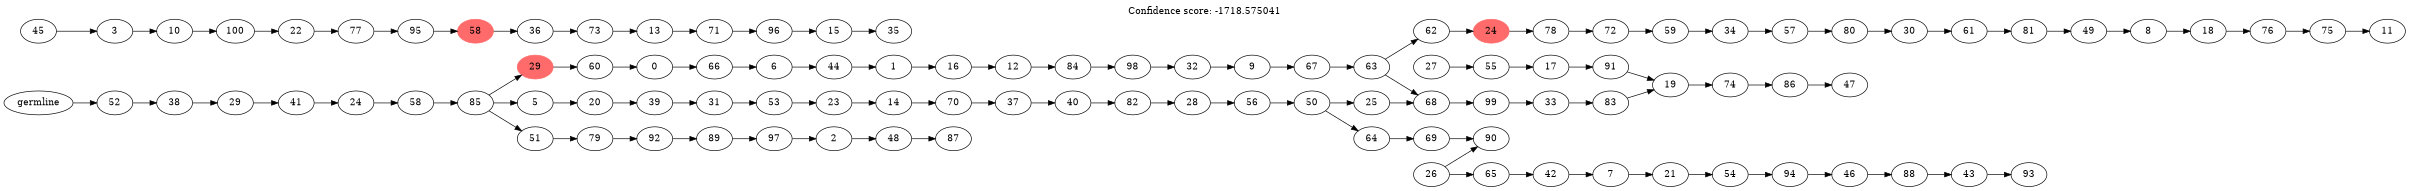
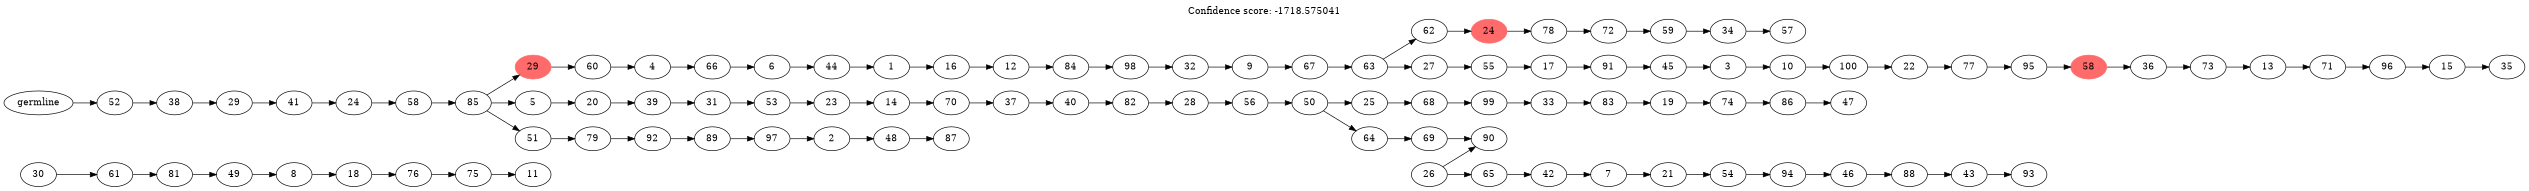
node "80": removed
node "0": label "0" -> "4"
edge "91" -> "19": now "91" -> "45"
edge "63" -> "68": now "63" -> "27"
